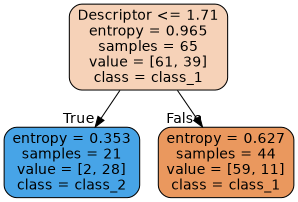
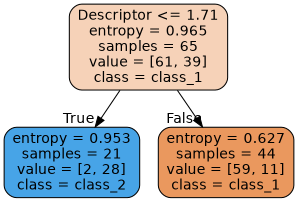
node "entropy = 0.353 samples = 21 value = [2, 28] class = class_2": label "entropy = 0.353 samples = 21 value = [2, 28] class = class_2" -> "entropy = 0.953 samples = 21 value = [2, 28] class = class_2"
